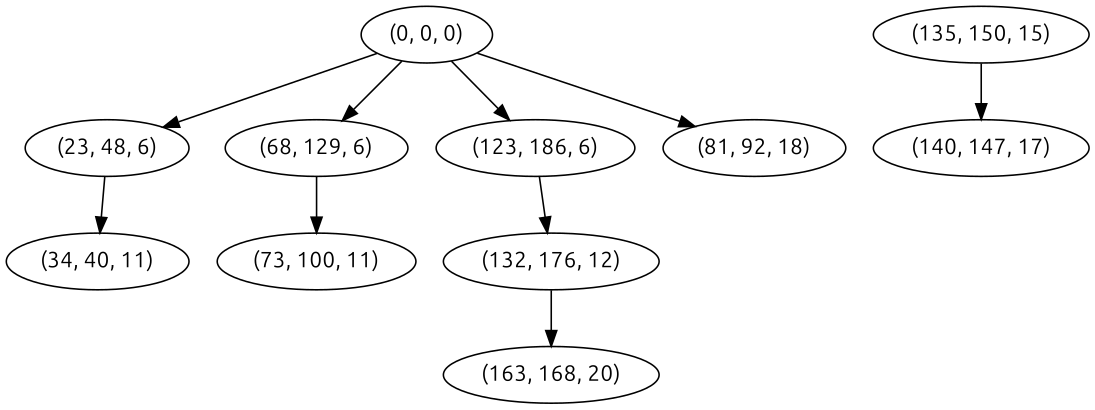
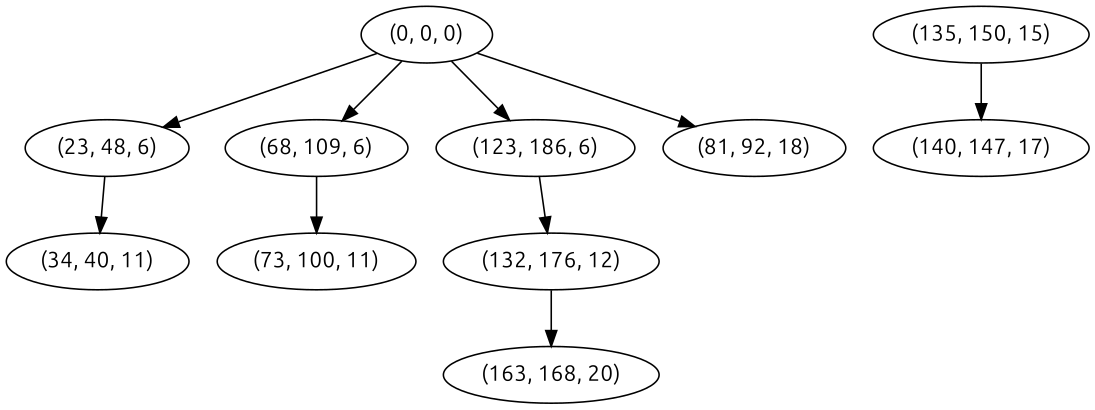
node "(68, 129, 6)": label "(68, 129, 6)" -> "(68, 109, 6)"
